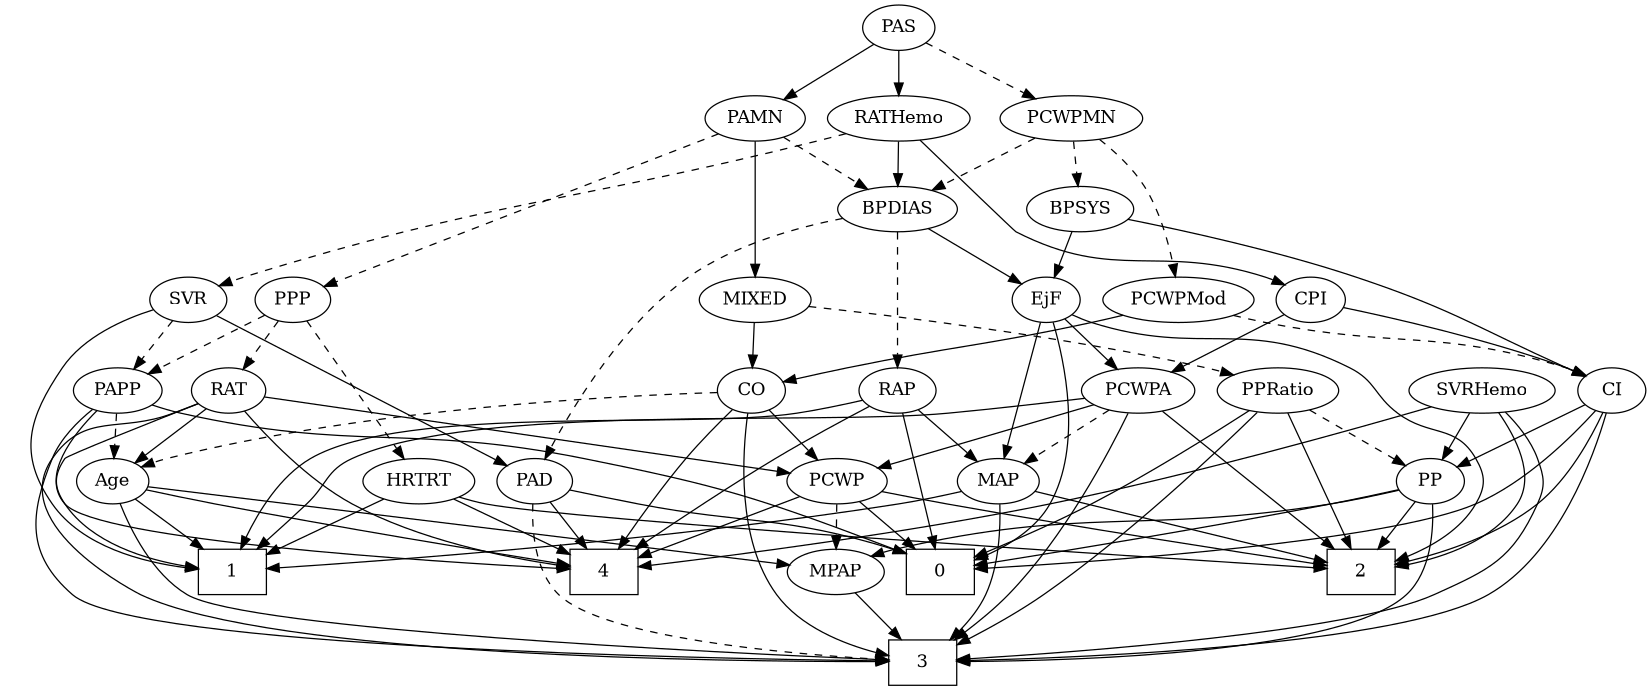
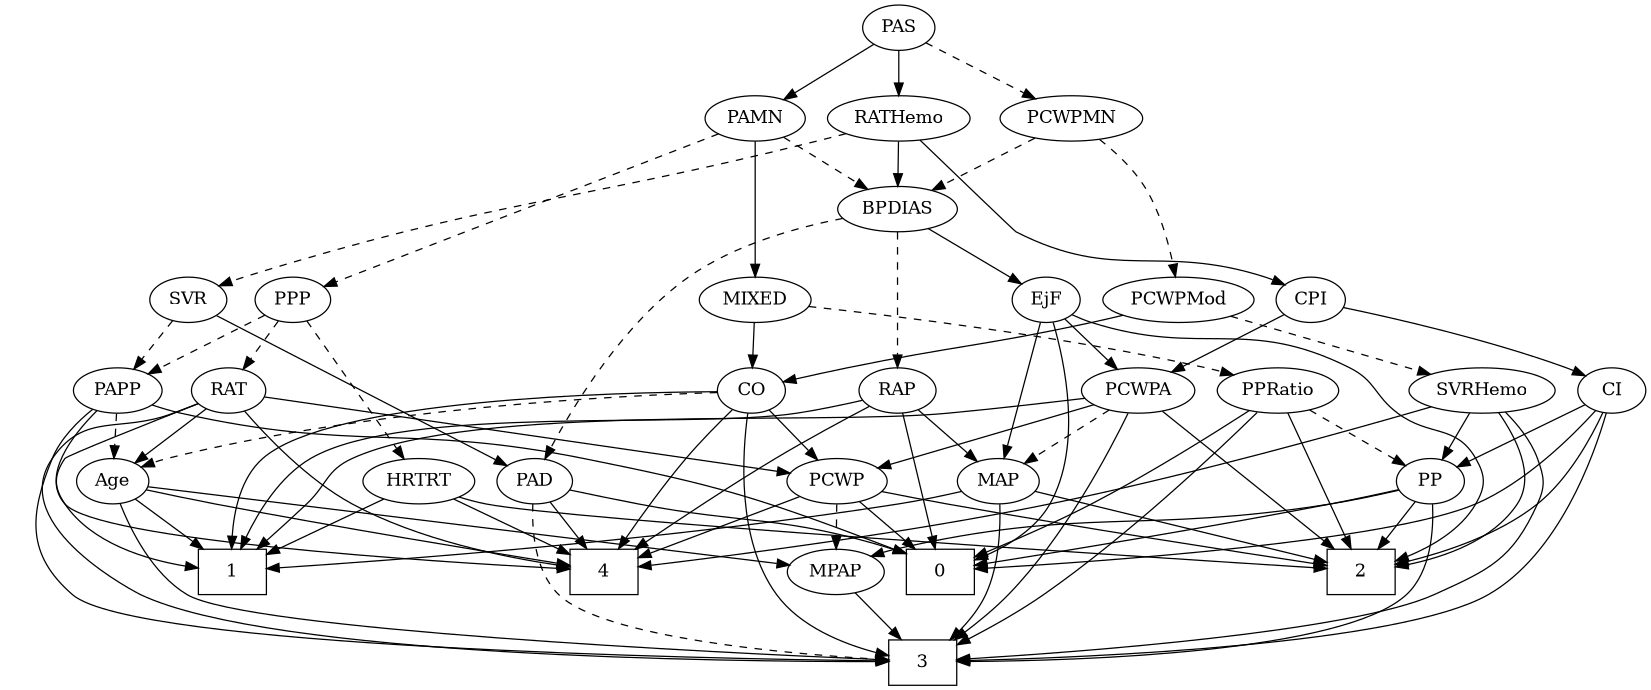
node "BPSYS": removed
edge "PCWPMod" -> "CI": now "PCWPMod" -> "SVRHemo"
edge "SVR" -> "1": now "CO" -> "1"
